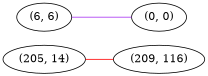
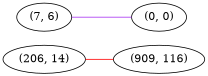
node "(6, 6)": label "(6, 6)" -> "(7, 6)"
node "(205, 14)": label "(205, 14)" -> "(206, 14)"
node "(209, 116)": label "(209, 116)" -> "(909, 116)"
